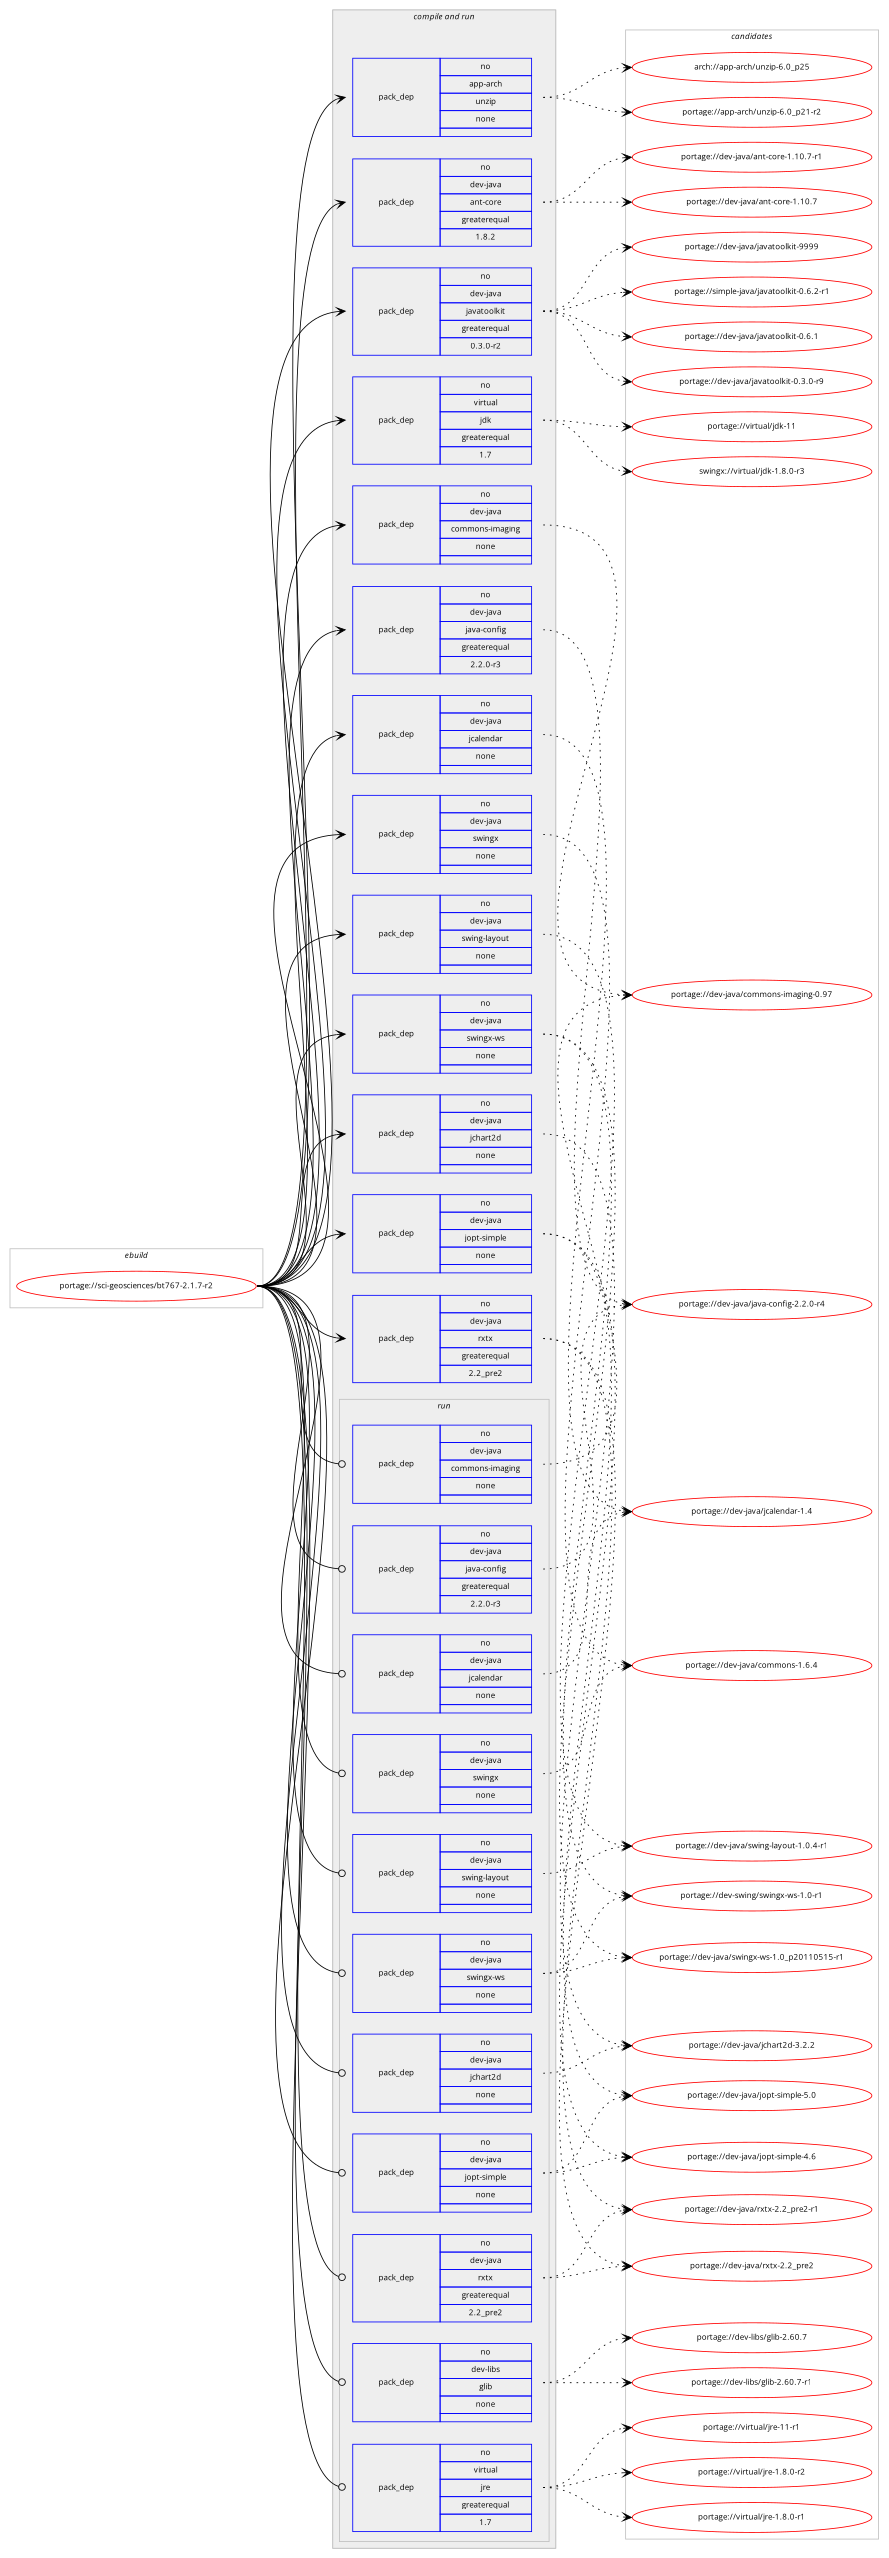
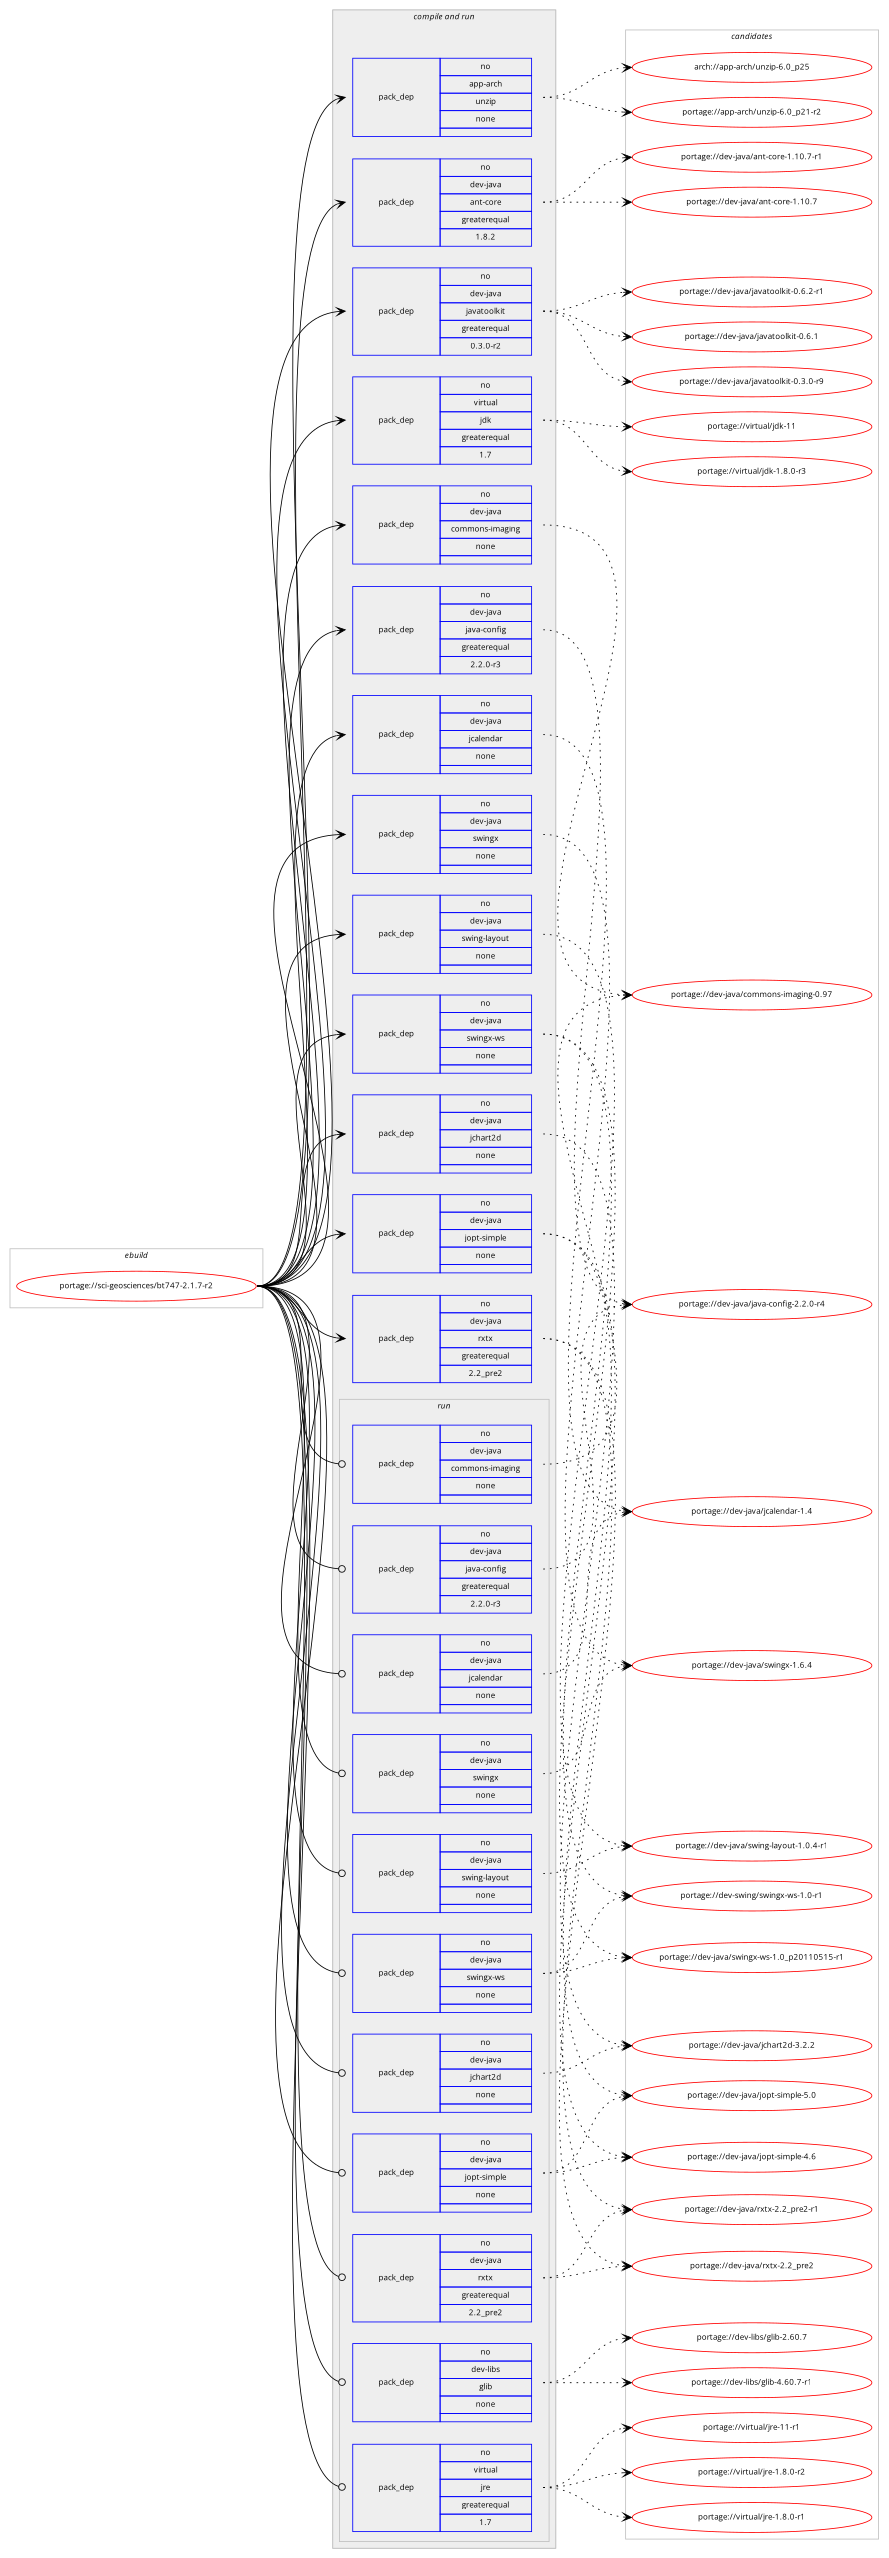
node "portage://dev-java/javatoolkit-9999": removed
node "portage://simple-java/javatoolkit-0.6.2-r1": label "portage://simple-java/javatoolkit-0.6.2-r1" -> "portage://dev-java/javatoolkit-0.6.2-r1"
node "swingx://virtual/jdk-1.8.0-r3": label "swingx://virtual/jdk-1.8.0-r3" -> "portage://virtual/jdk-1.8.0-r3"
node "portage://sci-geosciences/bt767-2.1.7-r2": label "portage://sci-geosciences/bt767-2.1.7-r2" -> "portage://sci-geosciences/bt747-2.1.7-r2"
node "portage://dev-java/commons-1.6.4": label "portage://dev-java/commons-1.6.4" -> "portage://dev-java/swingx-1.6.4"
node "portage://dev-libs/glib-2.60.7-r1": label "portage://dev-libs/glib-2.60.7-r1" -> "portage://dev-libs/glib-4.60.7-r1"
